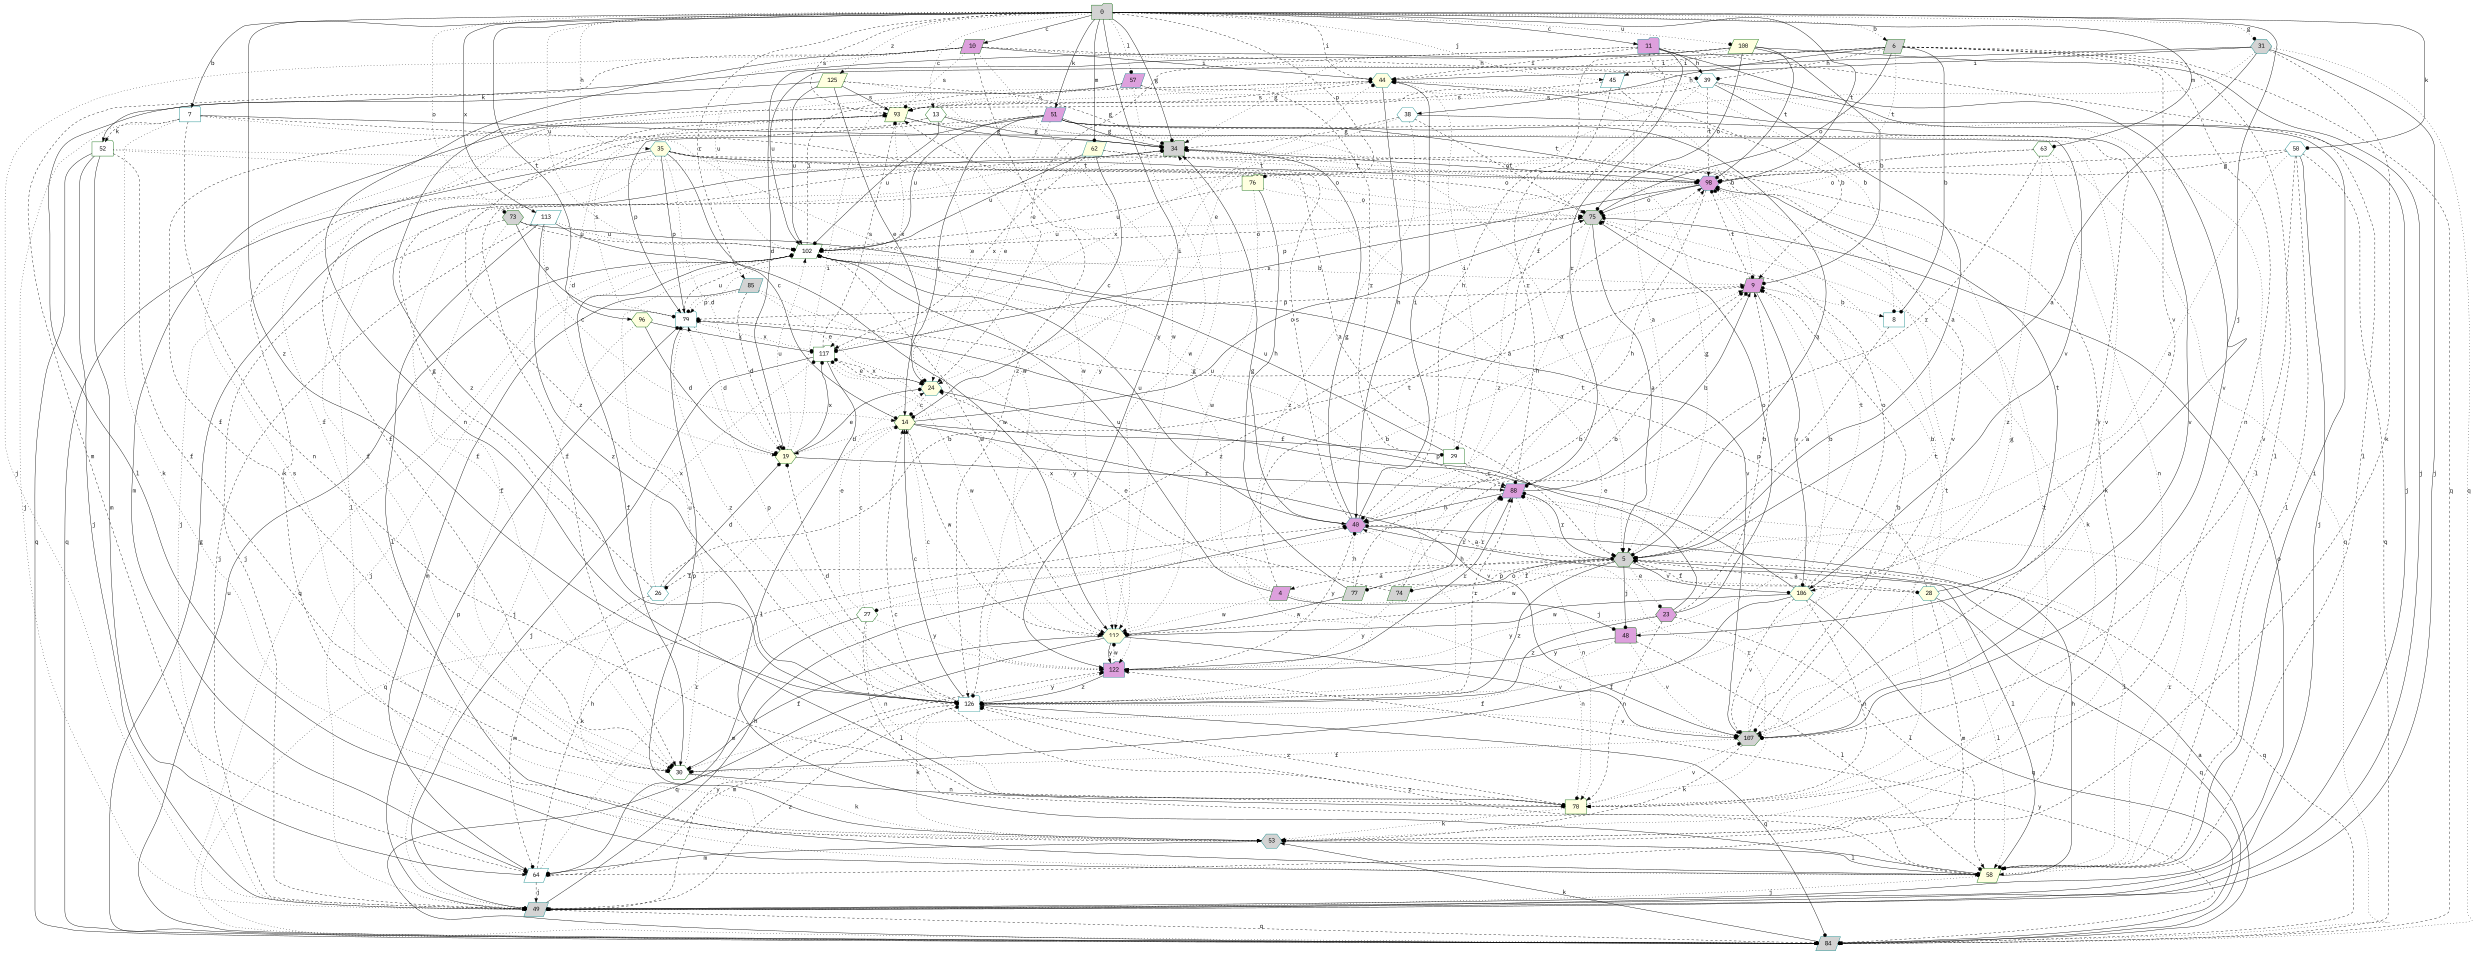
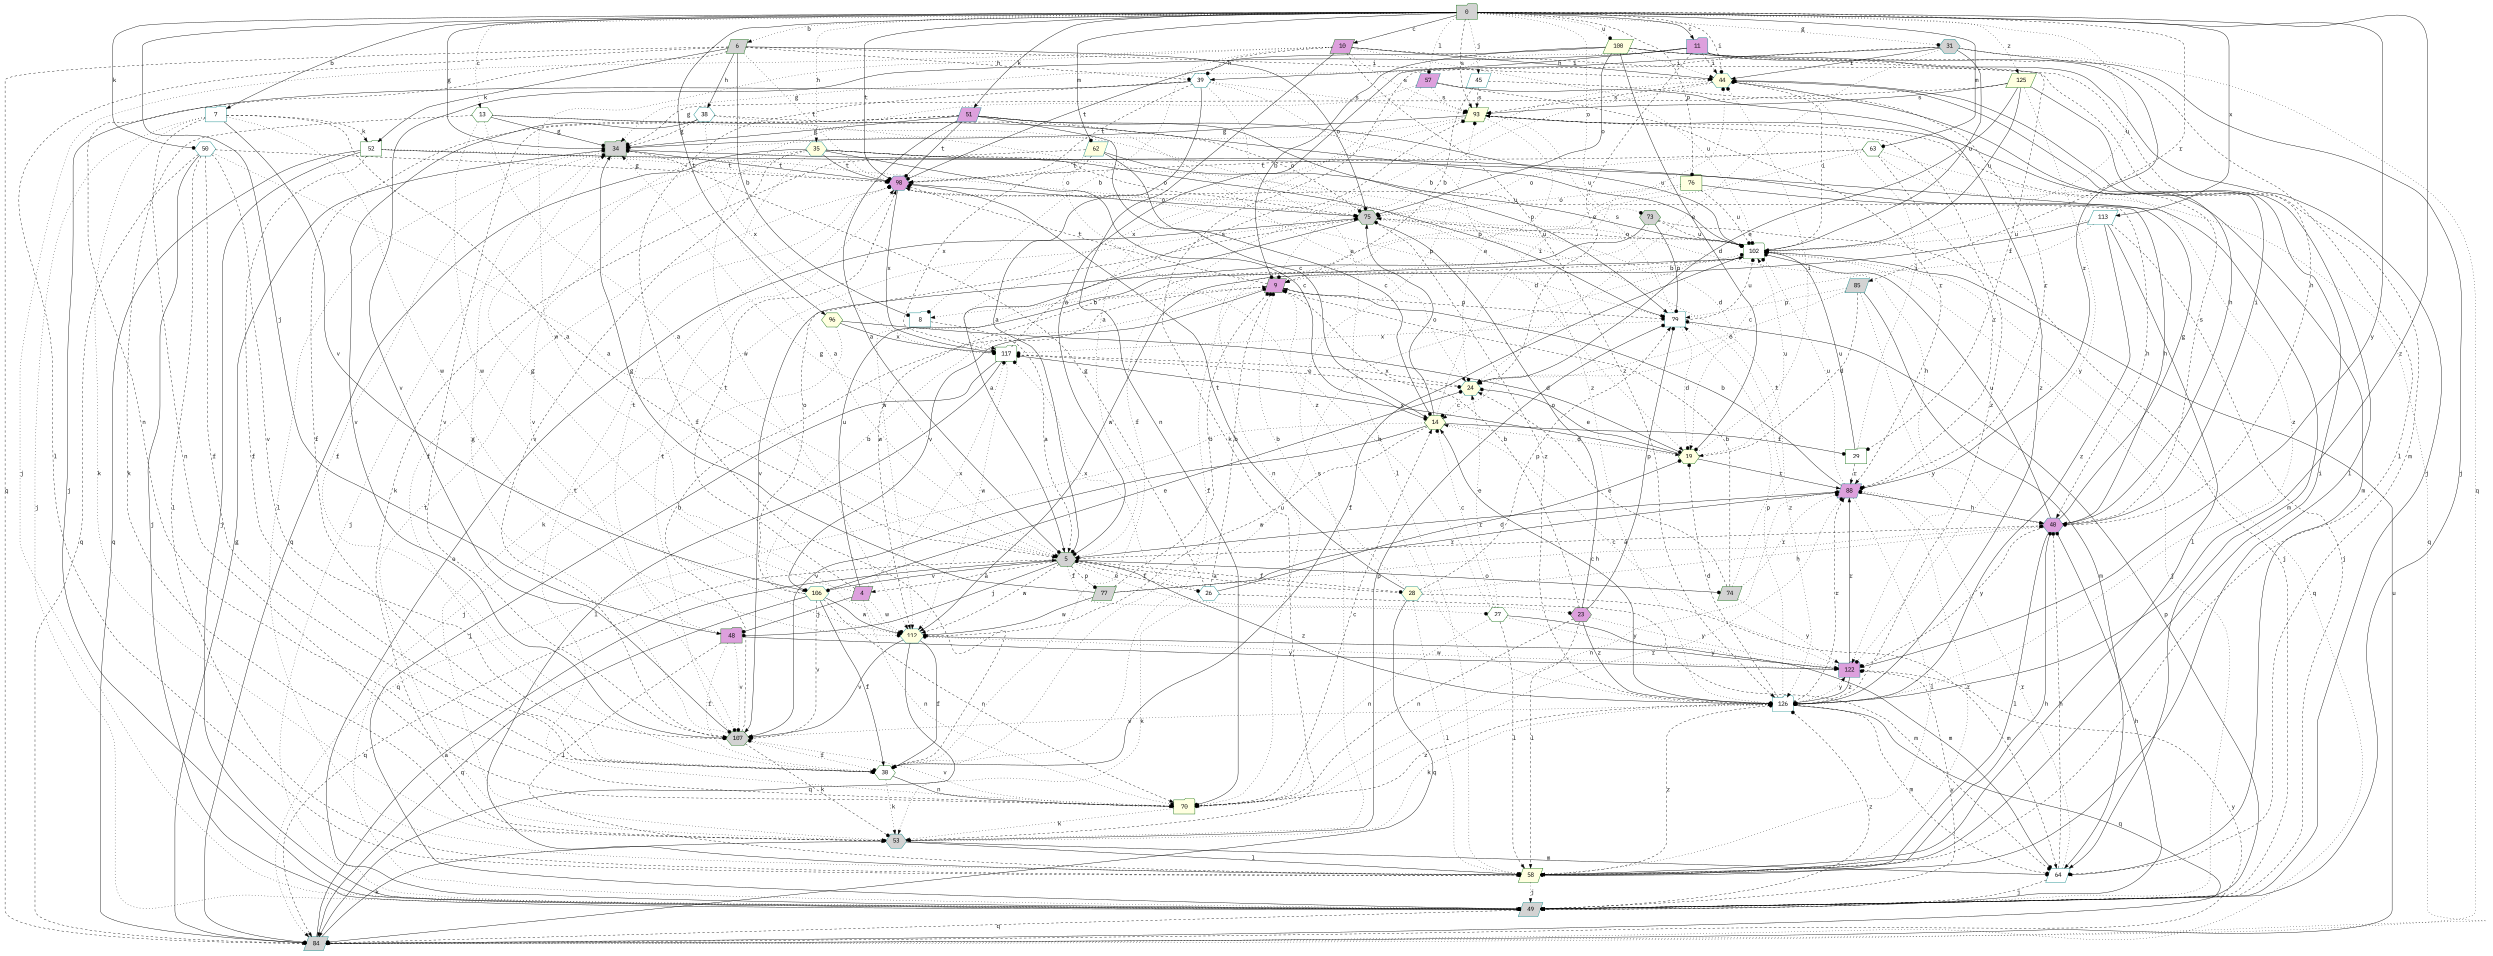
edge "100" -> "45": now "100" -> "44"
node "102": shape parallelogram -> folder
edge "6" -> "106": removed, label "v"
